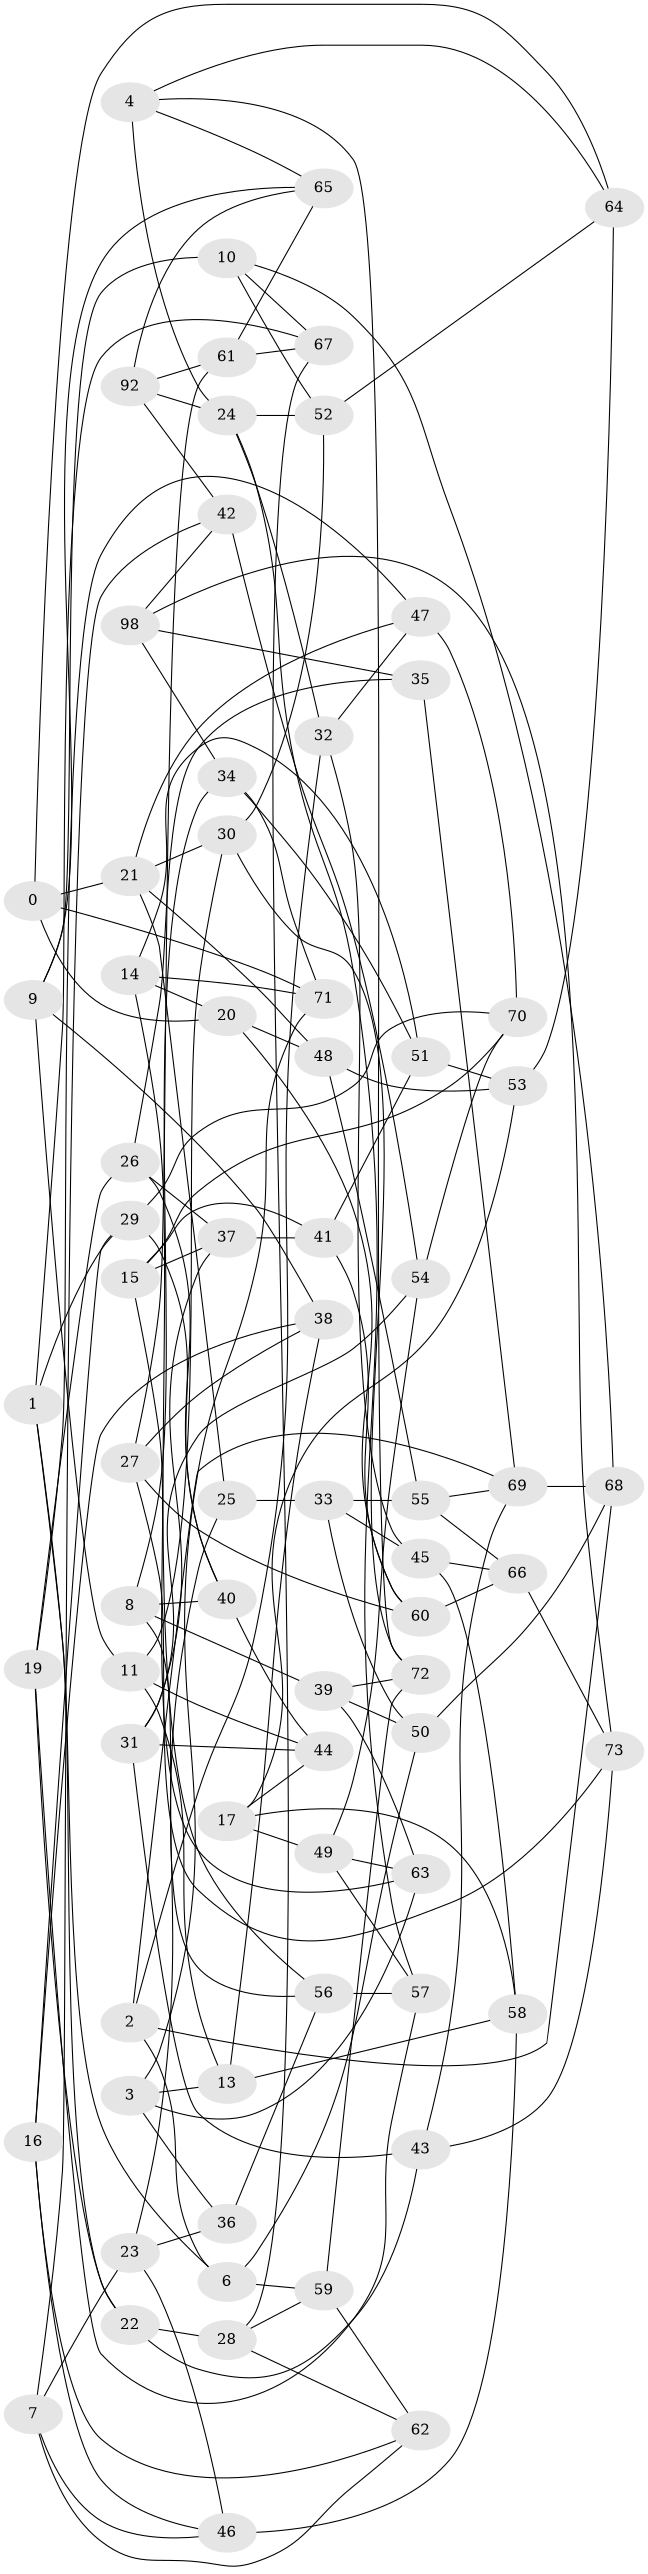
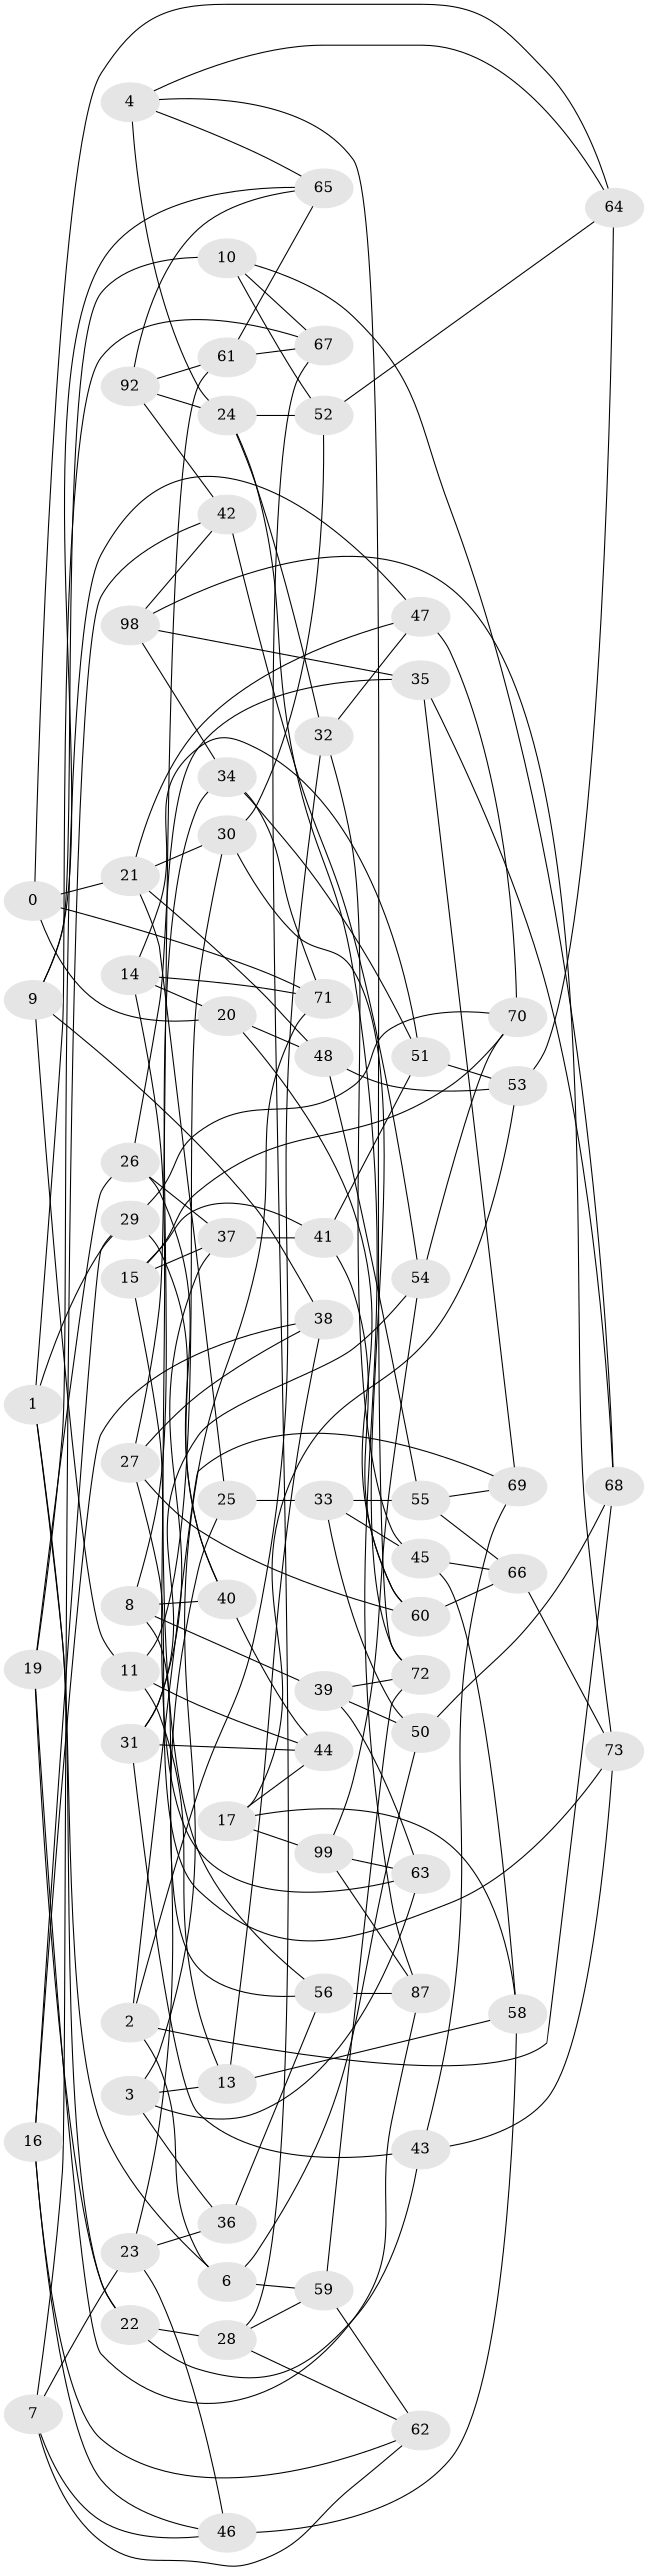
edge "69" -- "68": now "35" -- "68"
node "49": label "49" -> "99"
node "57": label "57" -> "87"
